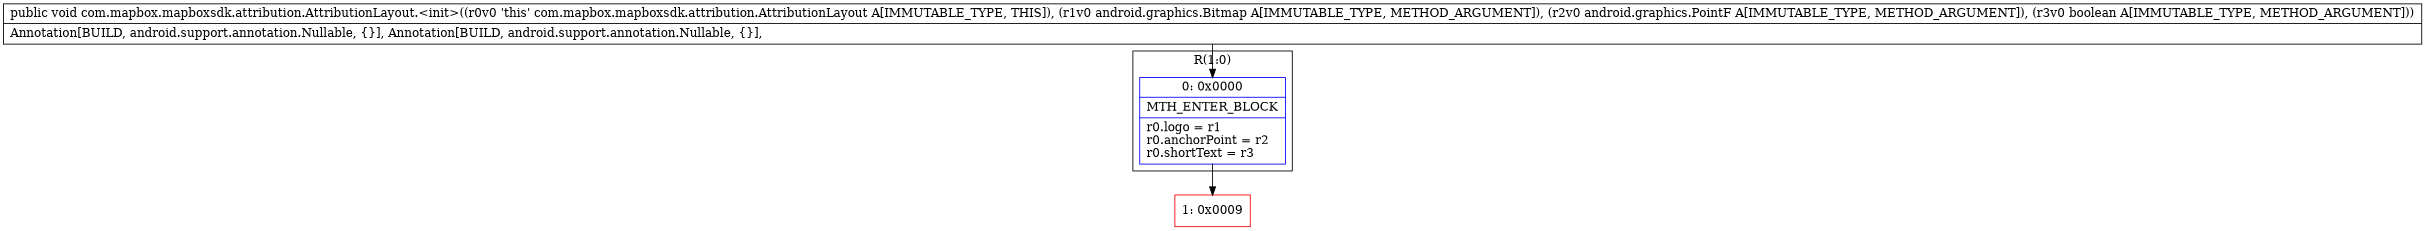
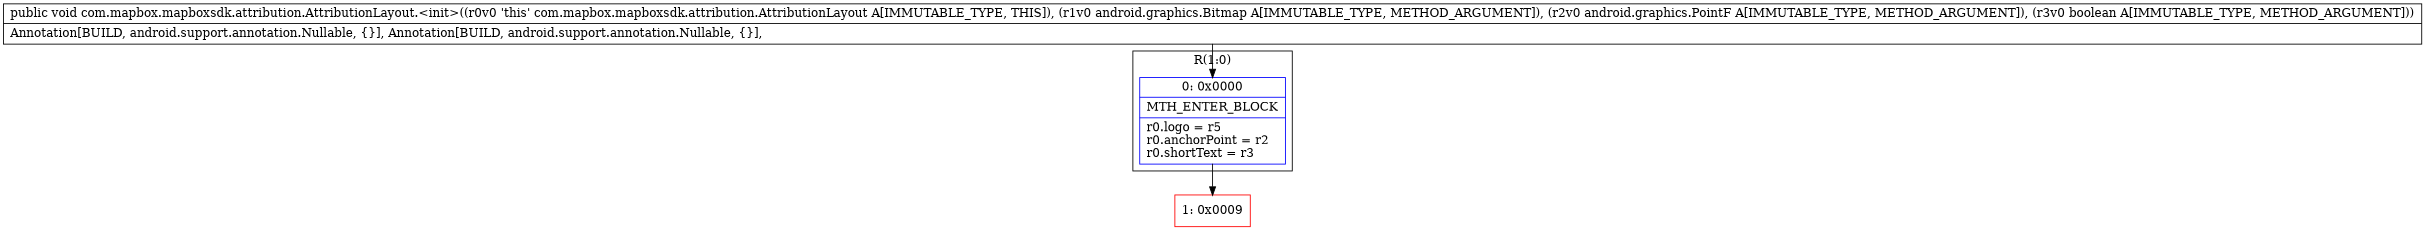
node "0: 0x0000": text "r0.logo = r1" -> "r0.logo = r5"
